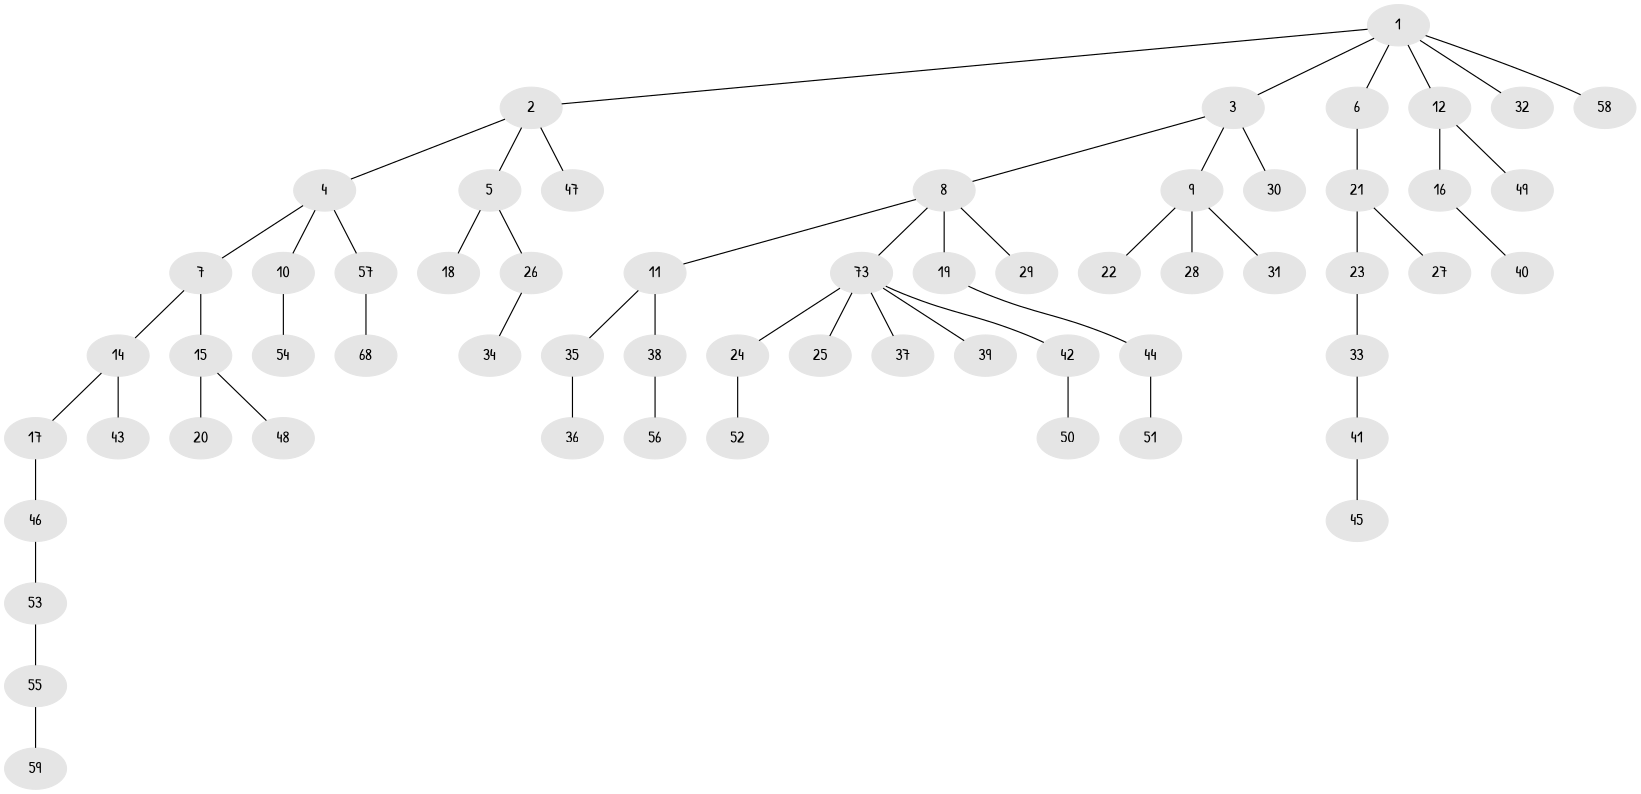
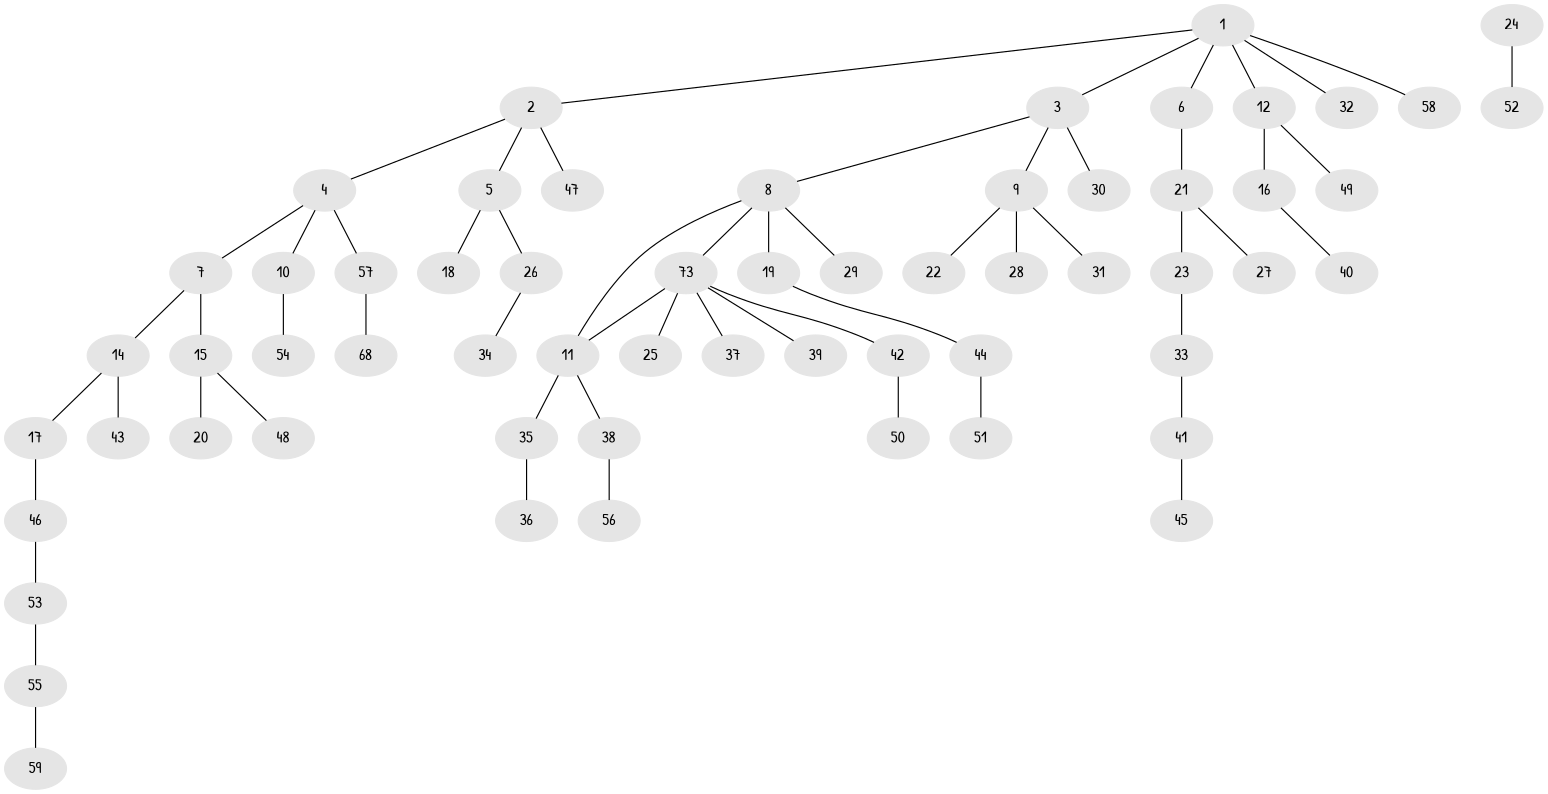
edge "73" -- "24": now "73" -- "11"
